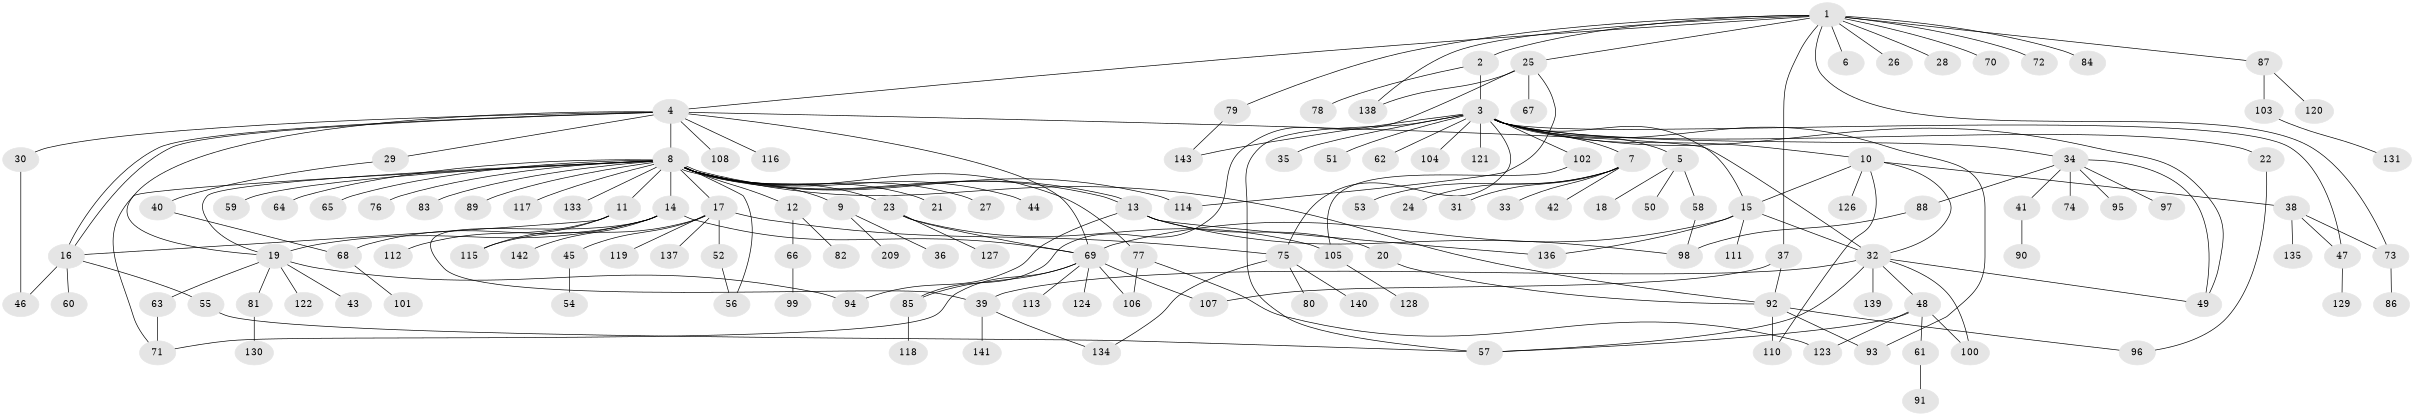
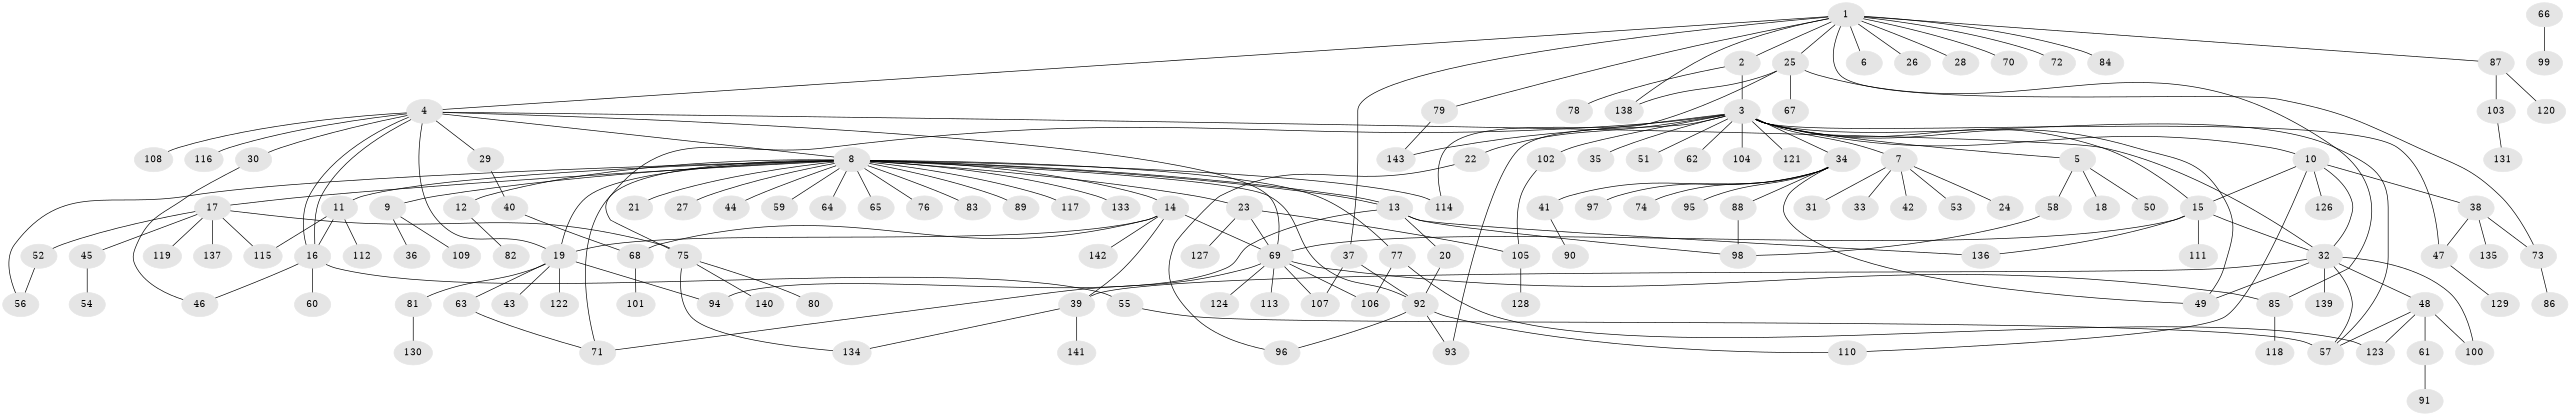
edge "12" -- "66": removed
node "209": label "209" -> "109"
